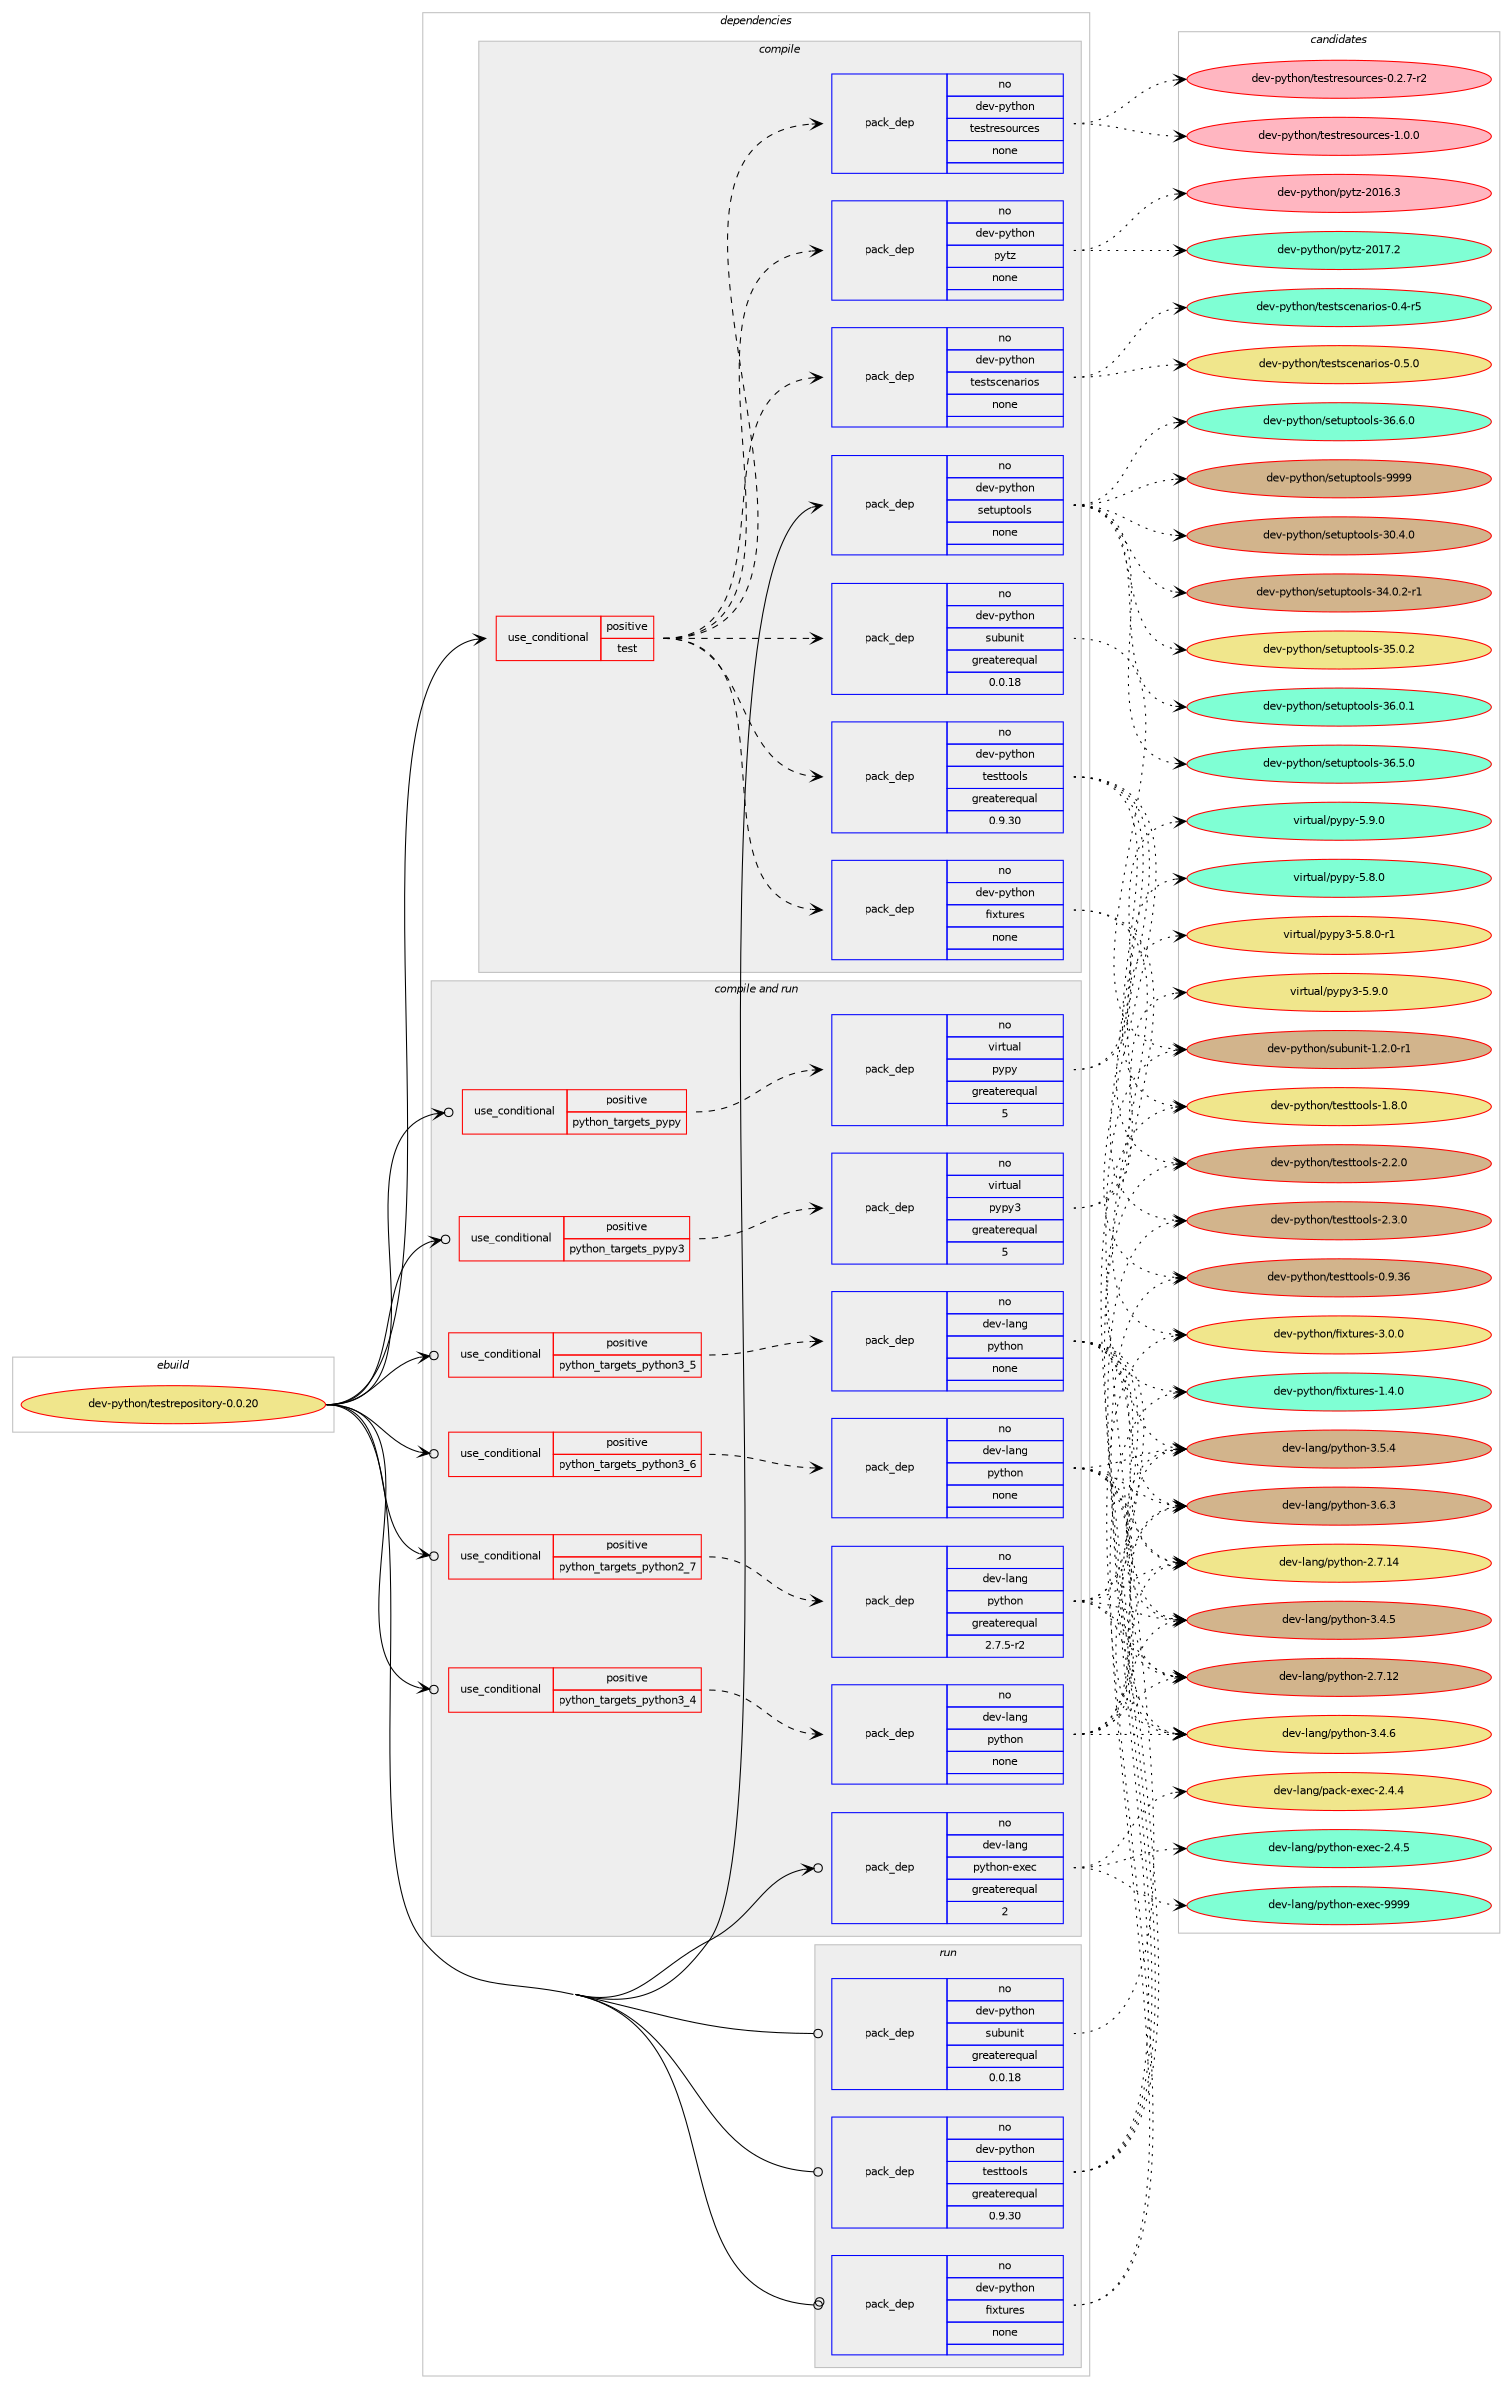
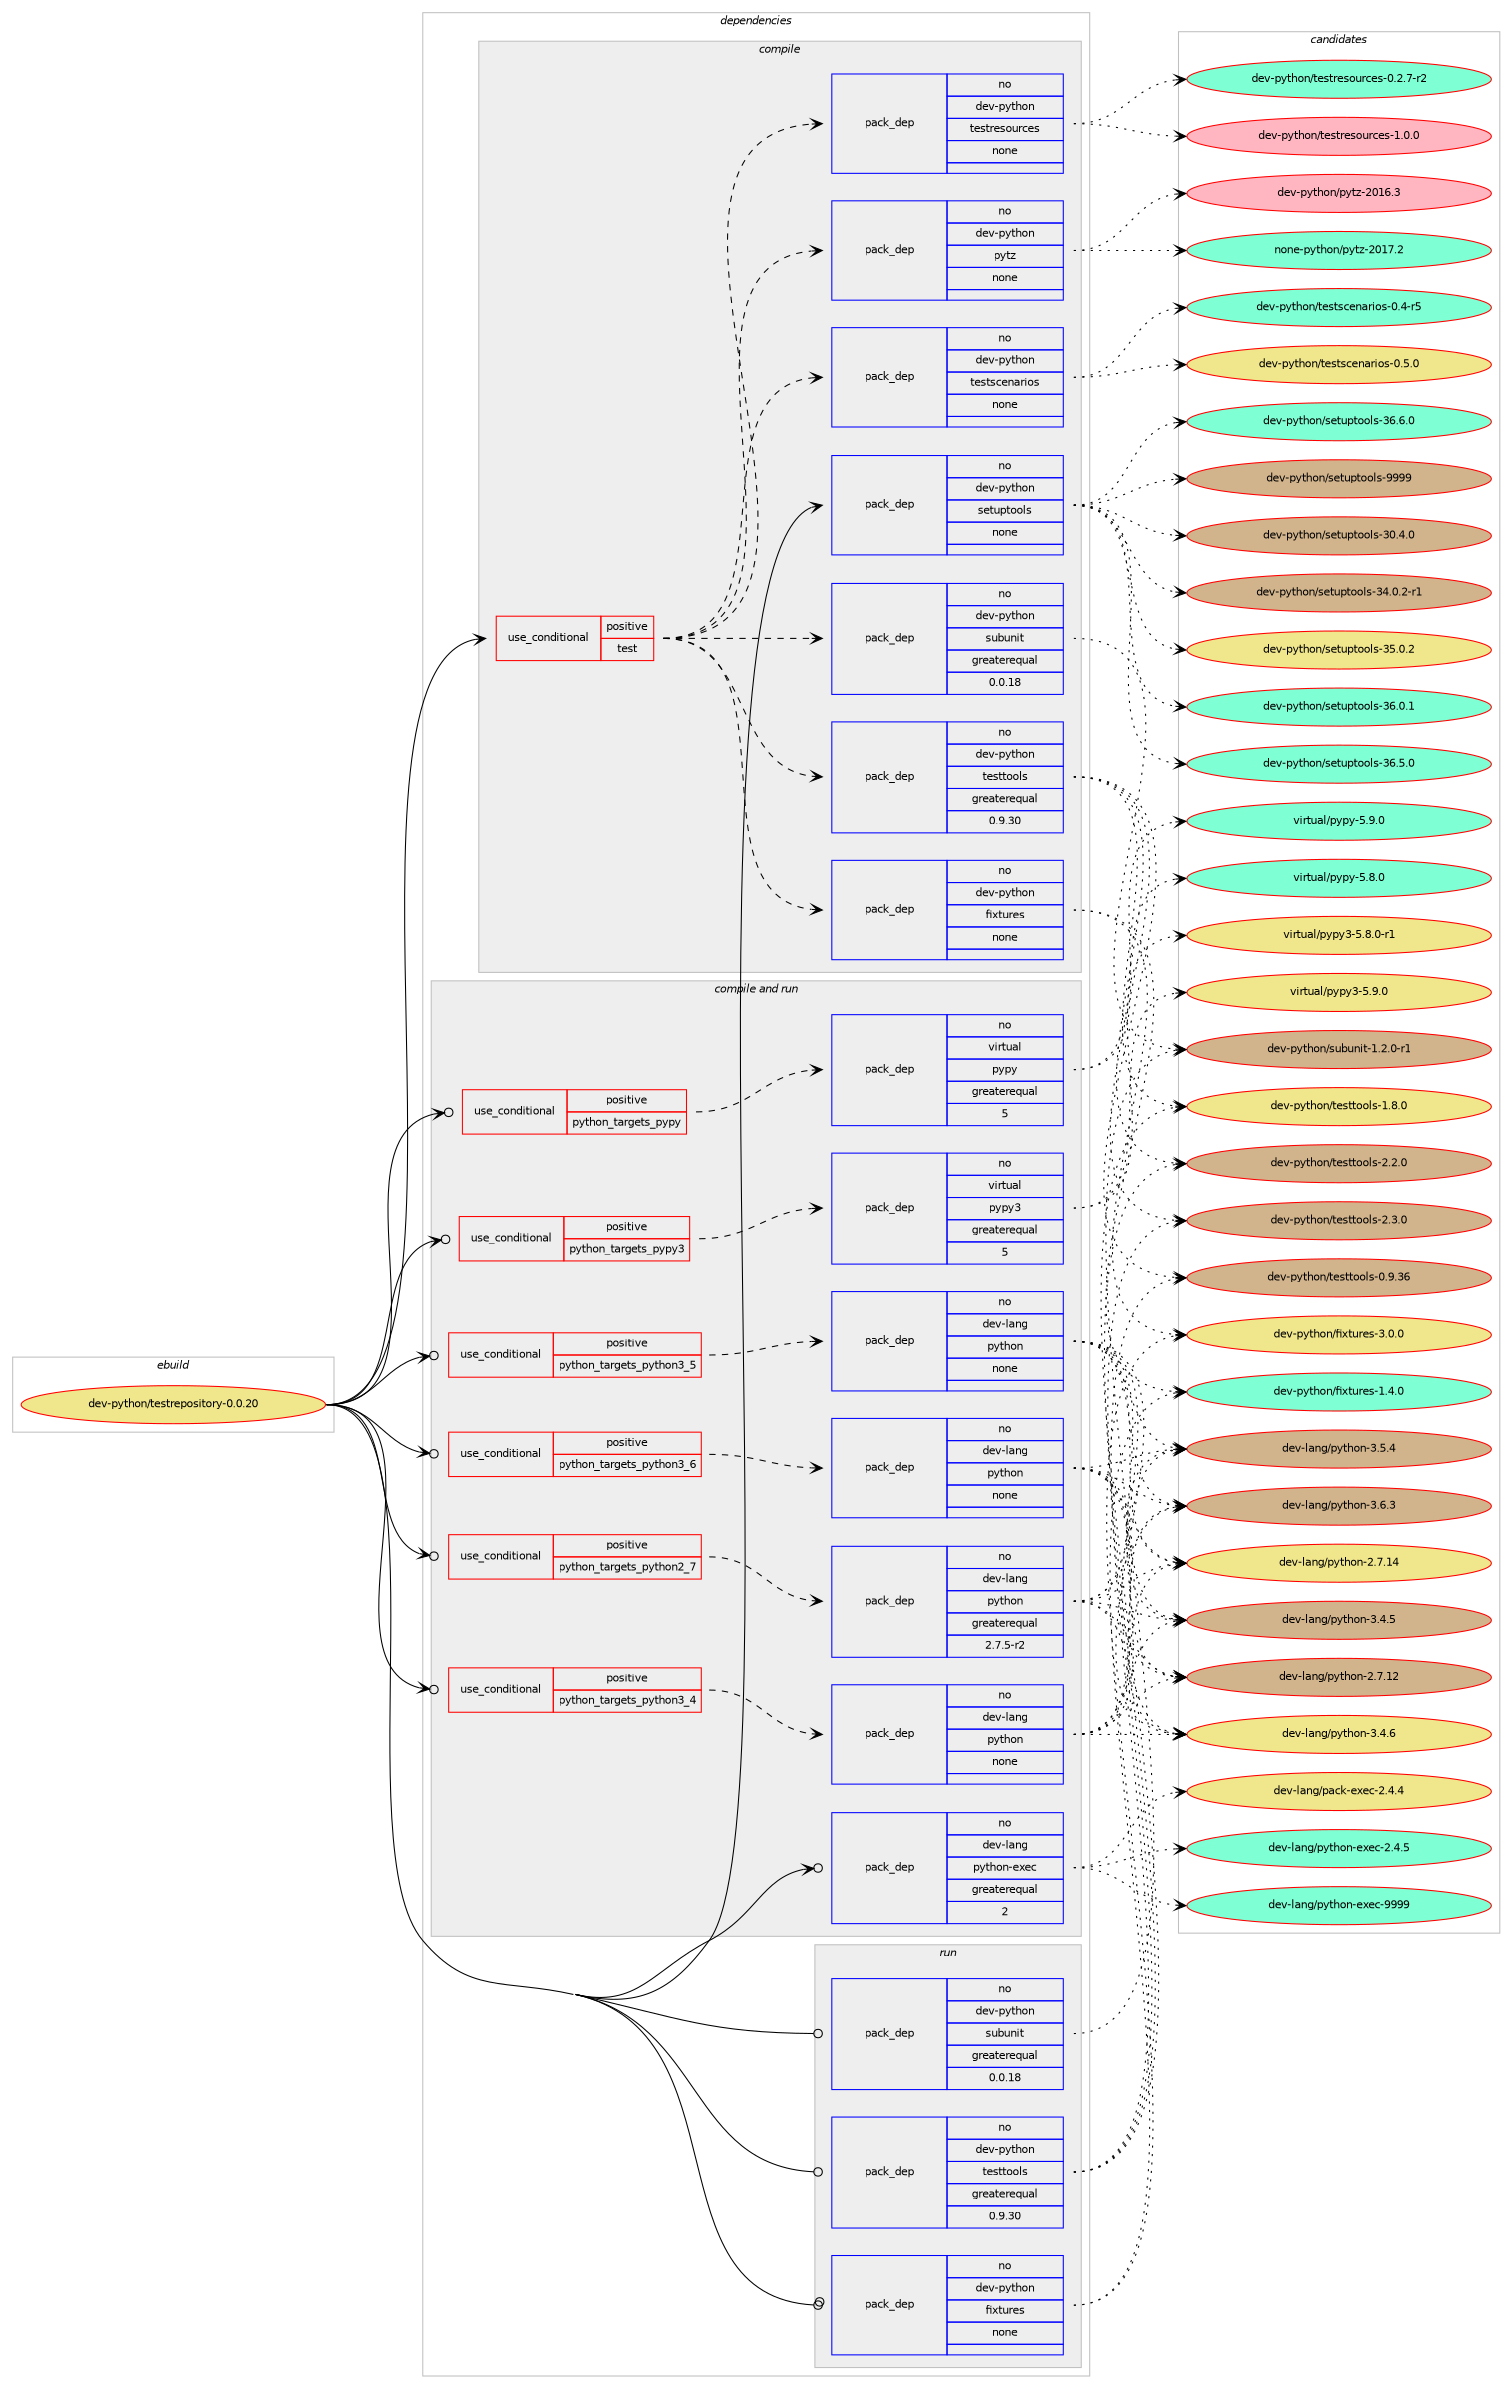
node "dev-python/testresources-0.2.7-r2": fillcolor lightpink -> aquamarine
node "dev-python/pytz-2017.2": label "dev-python/pytz-2017.2" -> "none-python/pytz-2017.2"
